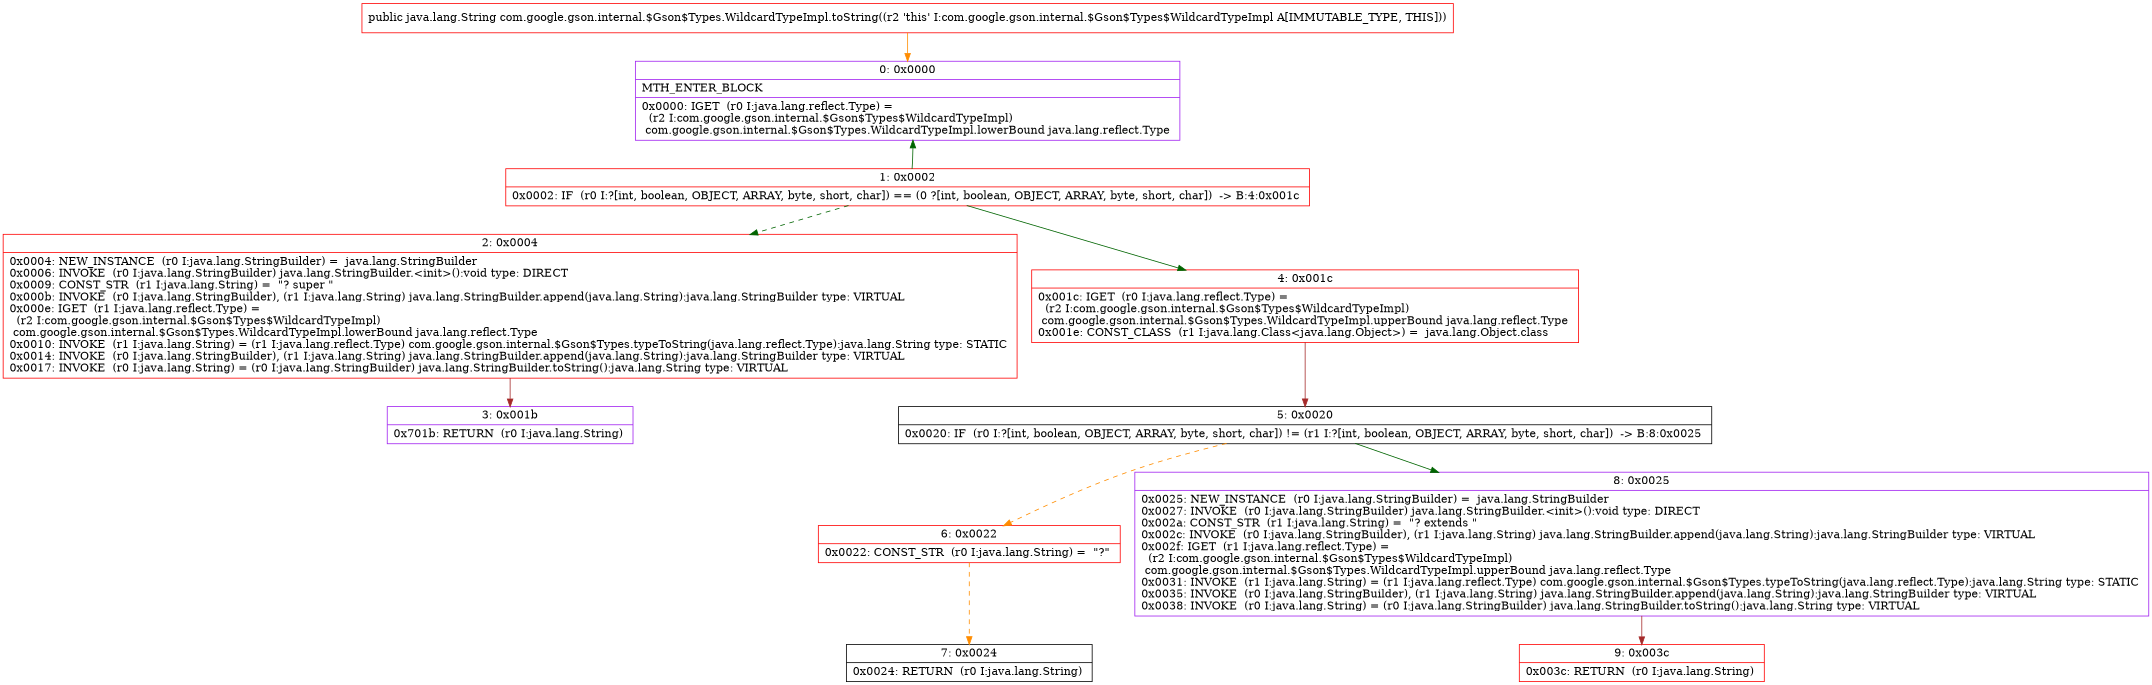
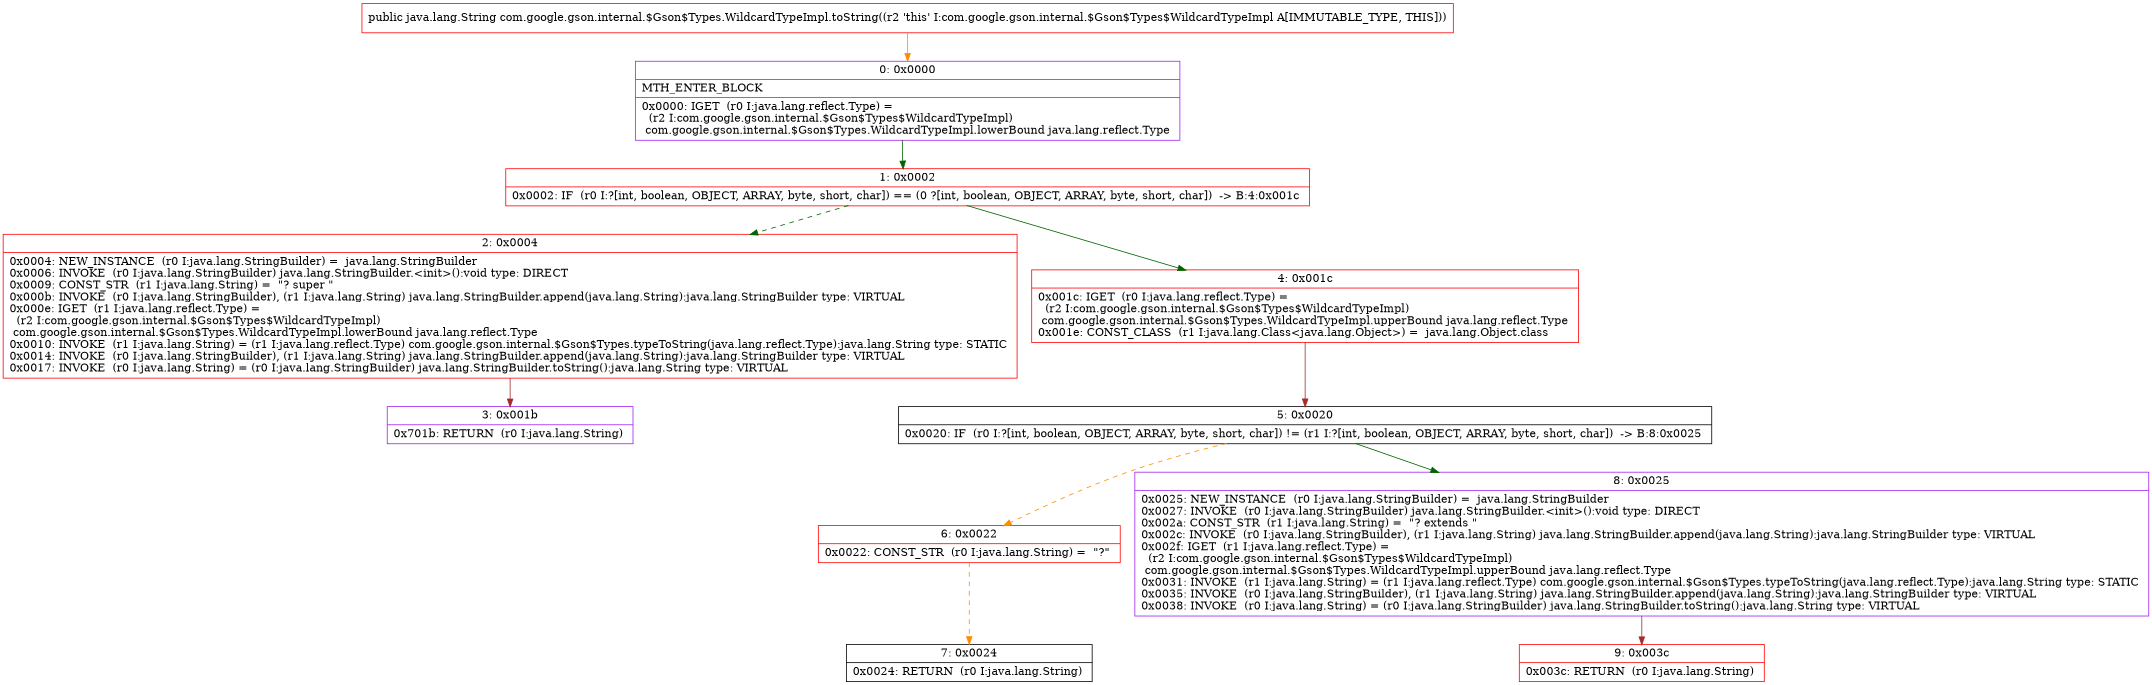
edge "1: 0x0002" -> "0: 0x0000": reversed
